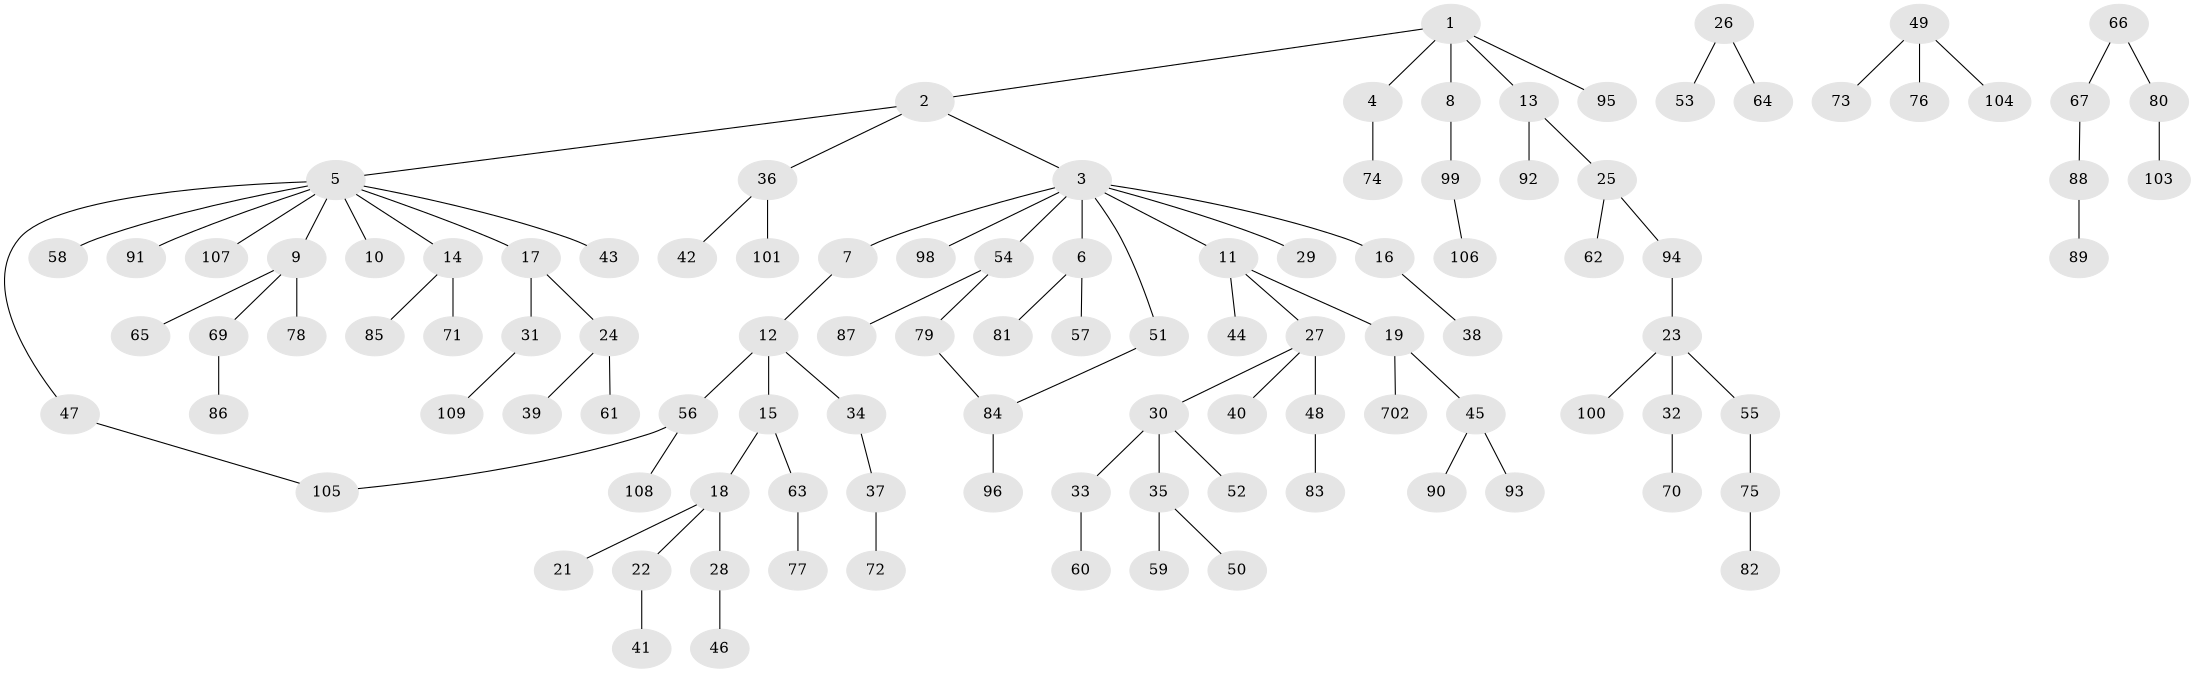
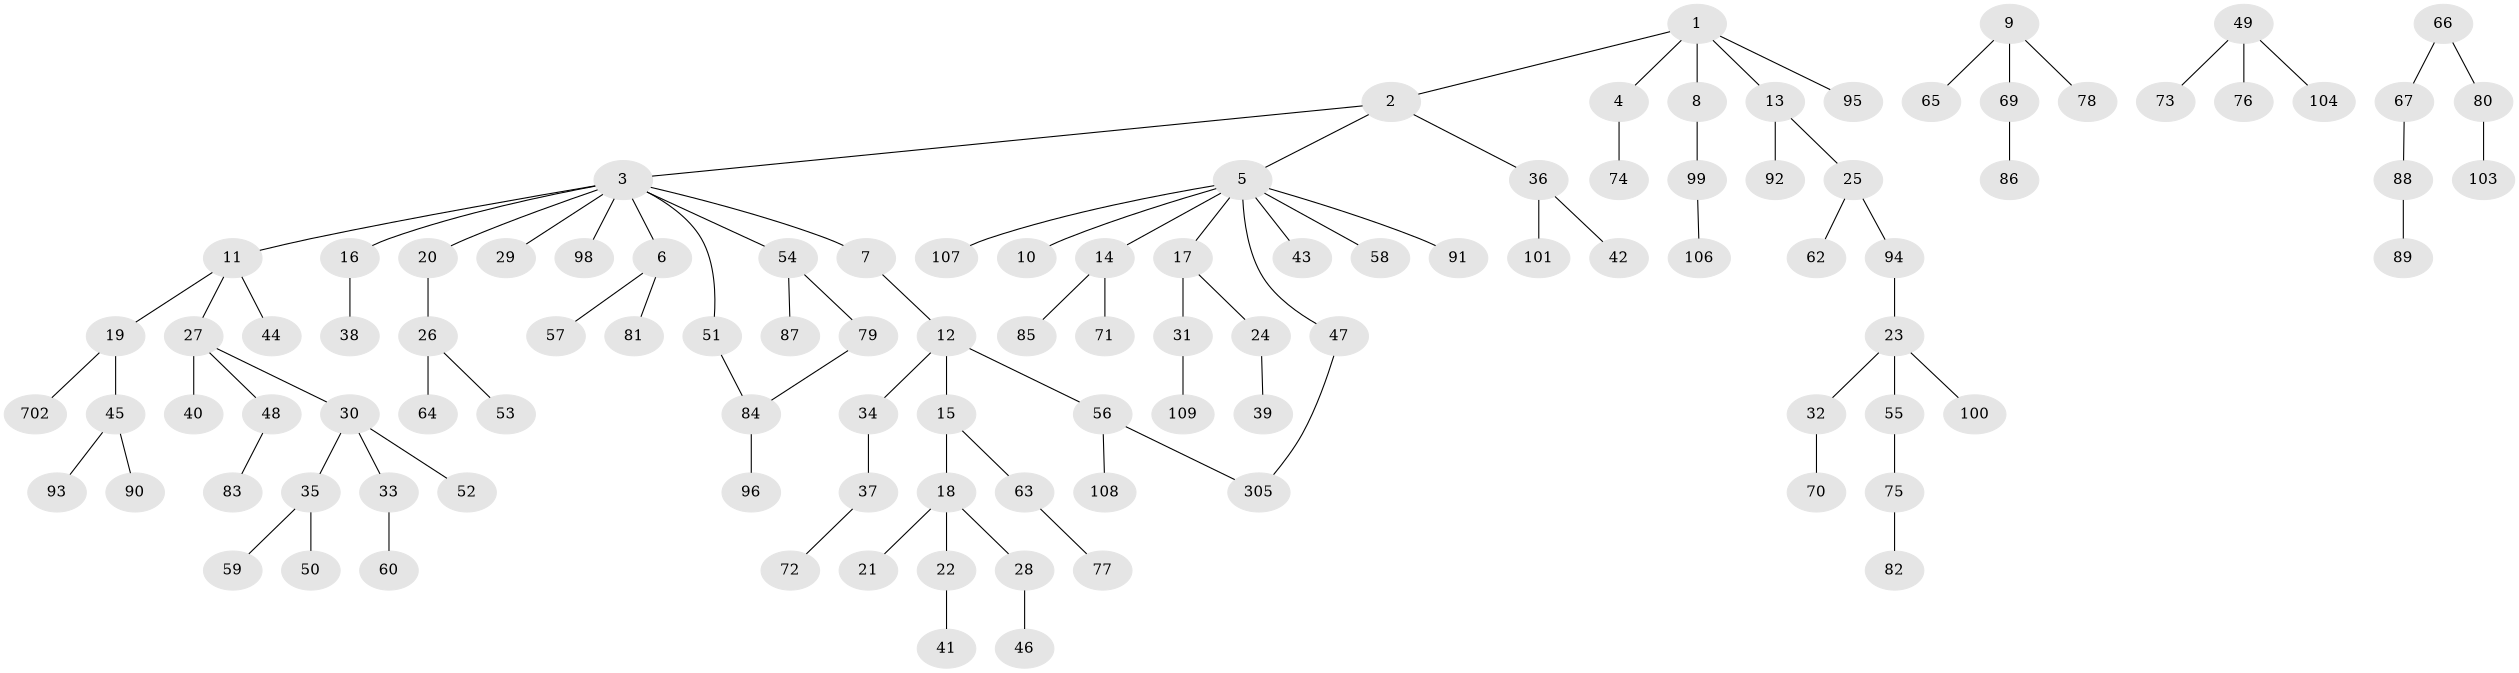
edge "5" -- "9": removed
node "20": added
node "61": removed
node "105": label "105" -> "305"
